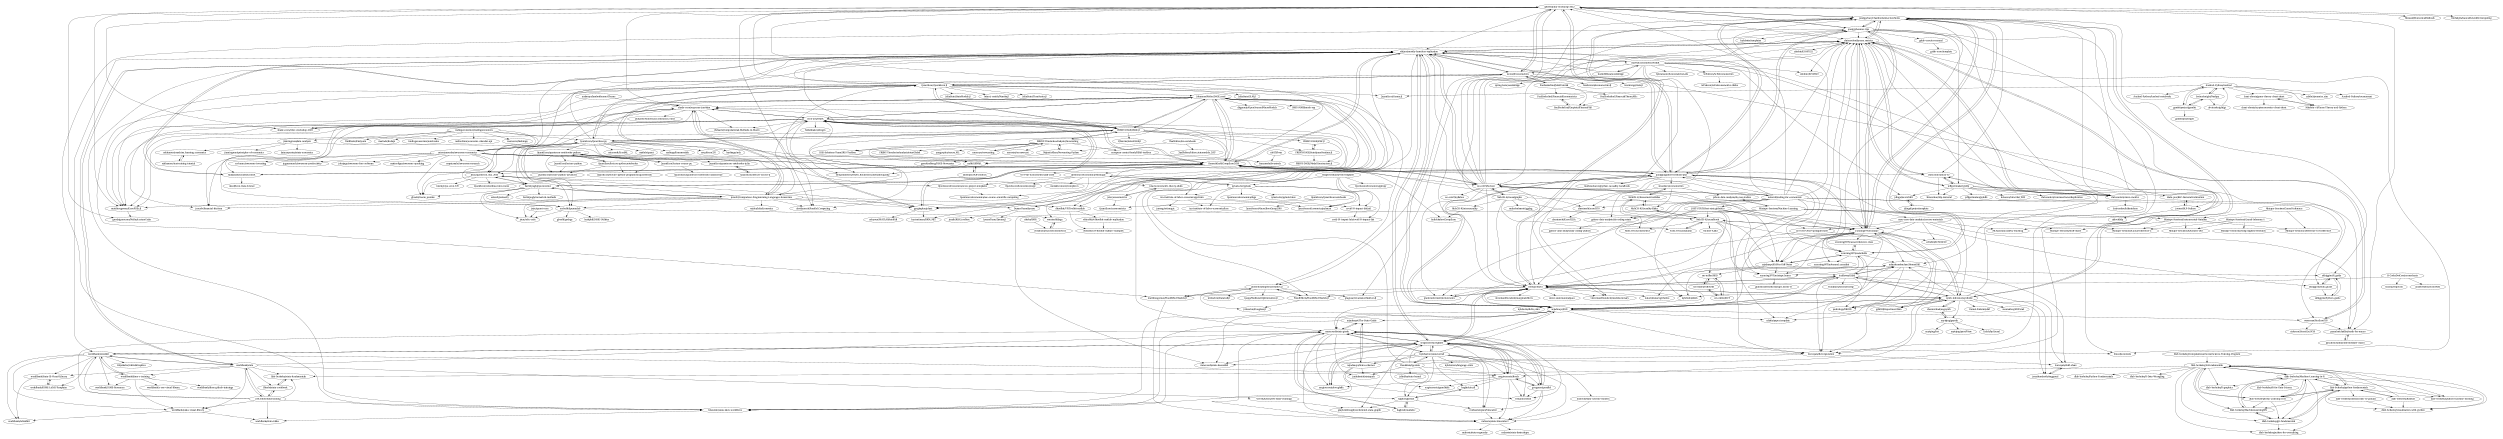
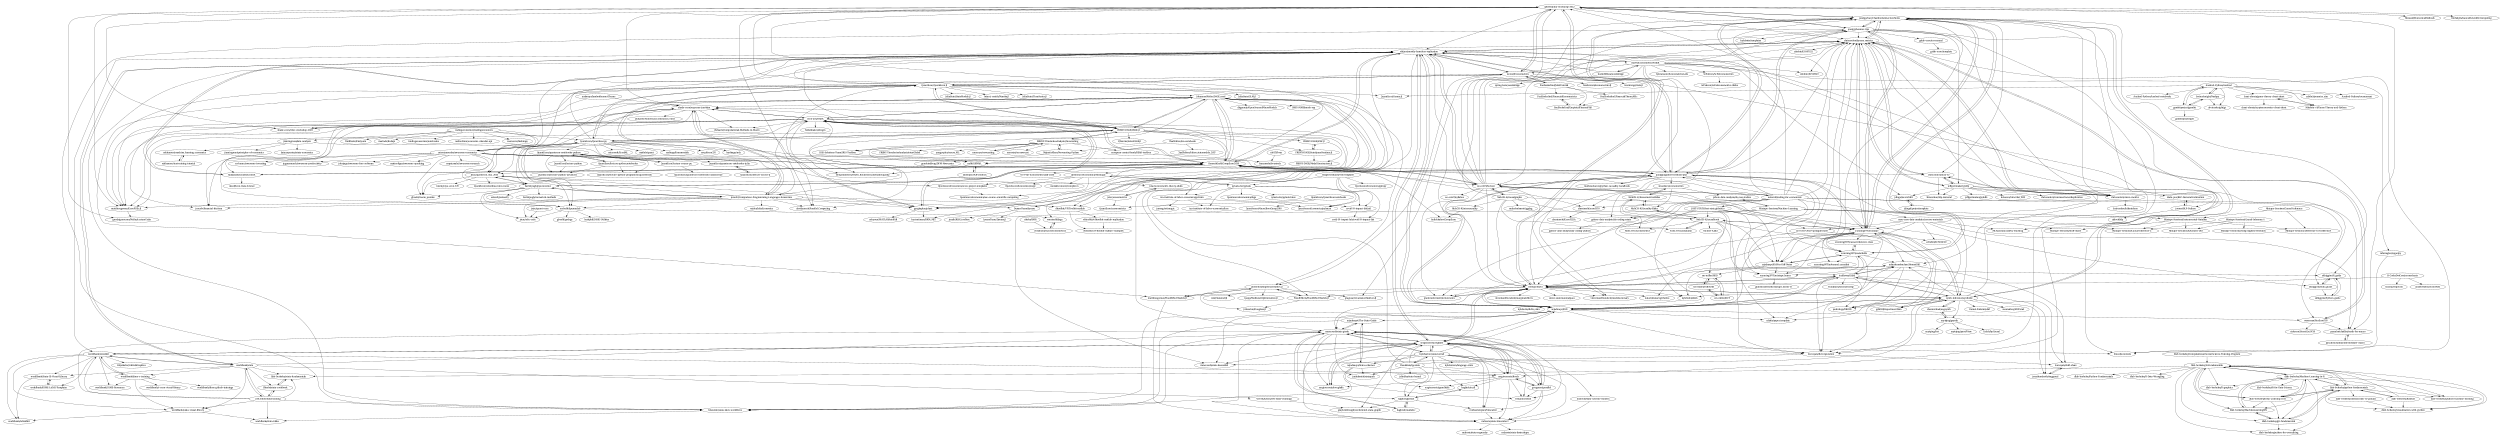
edge "drvinceknight/gt" -> "Axelrod-Python/Axelrod": reversed
node "genekindberg/DSGE-Nowcaster": label "genekindberg/DSGE-Nowcaster" -> "genekindberg/DFM-Nowcaster"
node "mfarragher/appelpy": added
node "jmboehm/StataCall.jl": label "jmboehm/StataCall.jl" -> "code/StataCall.jl"
node "worldbank/r-ose-visual-library": label "worldbank/r-ose-visual-library" -> "worldbank/r-econ-visual-library"
